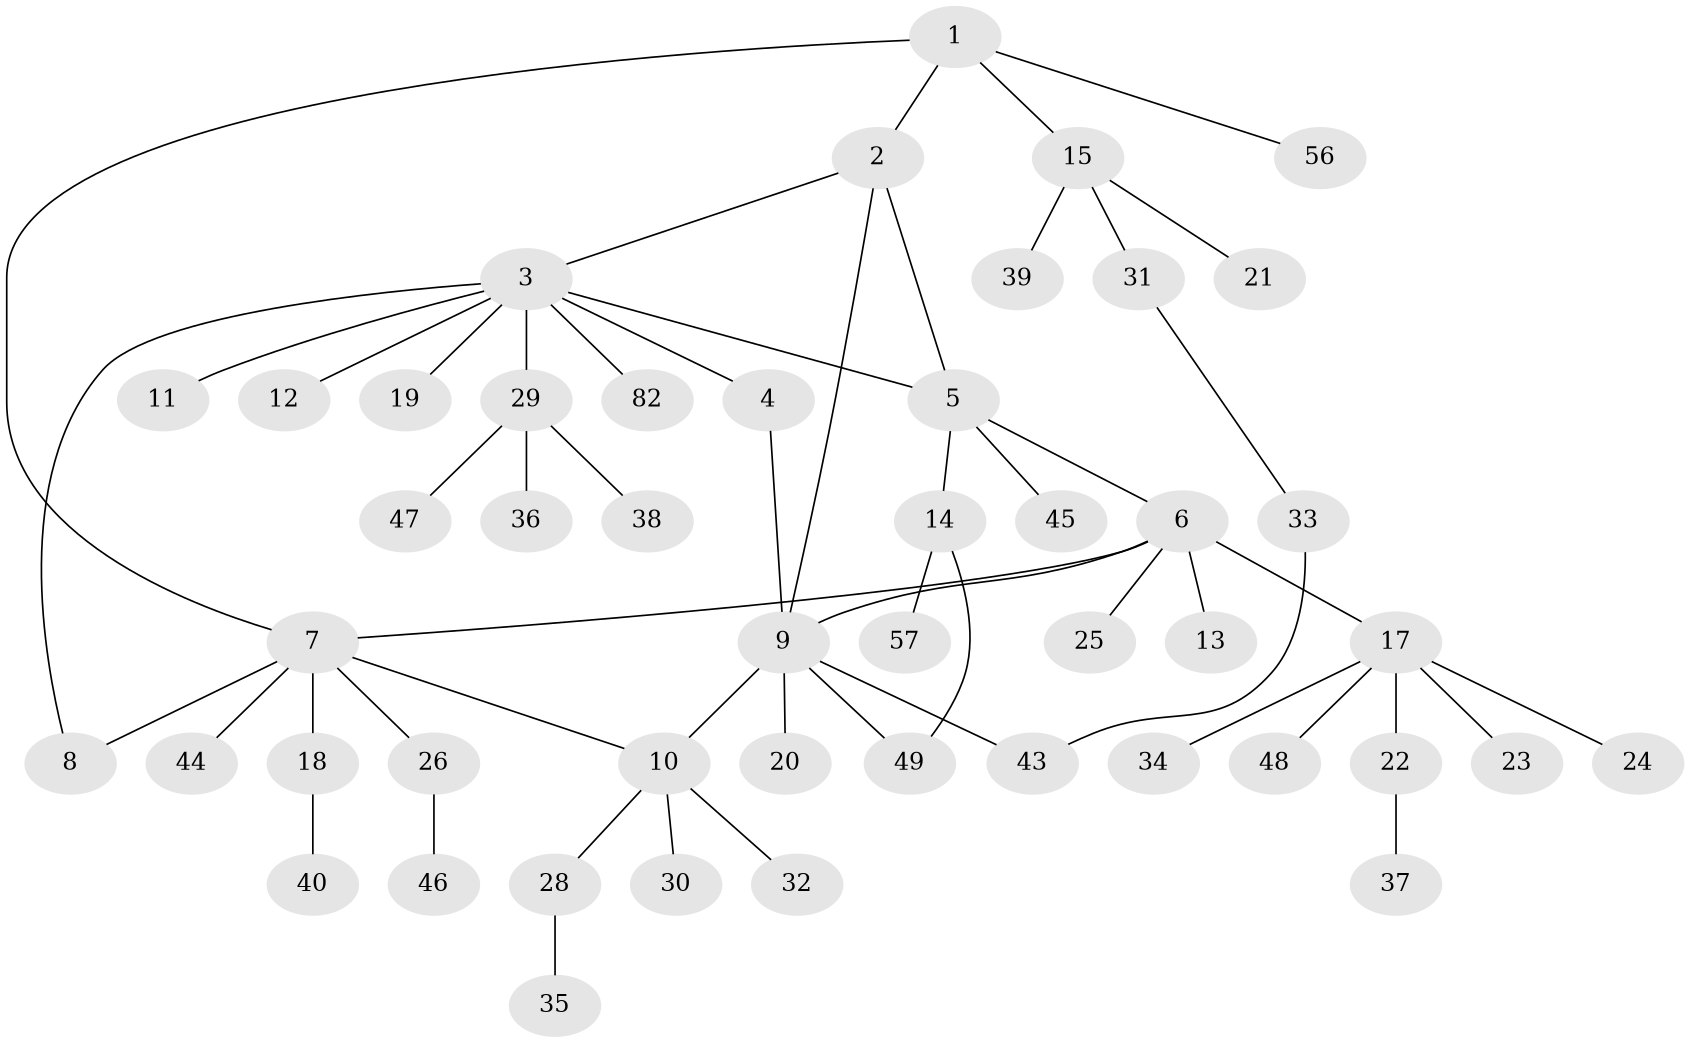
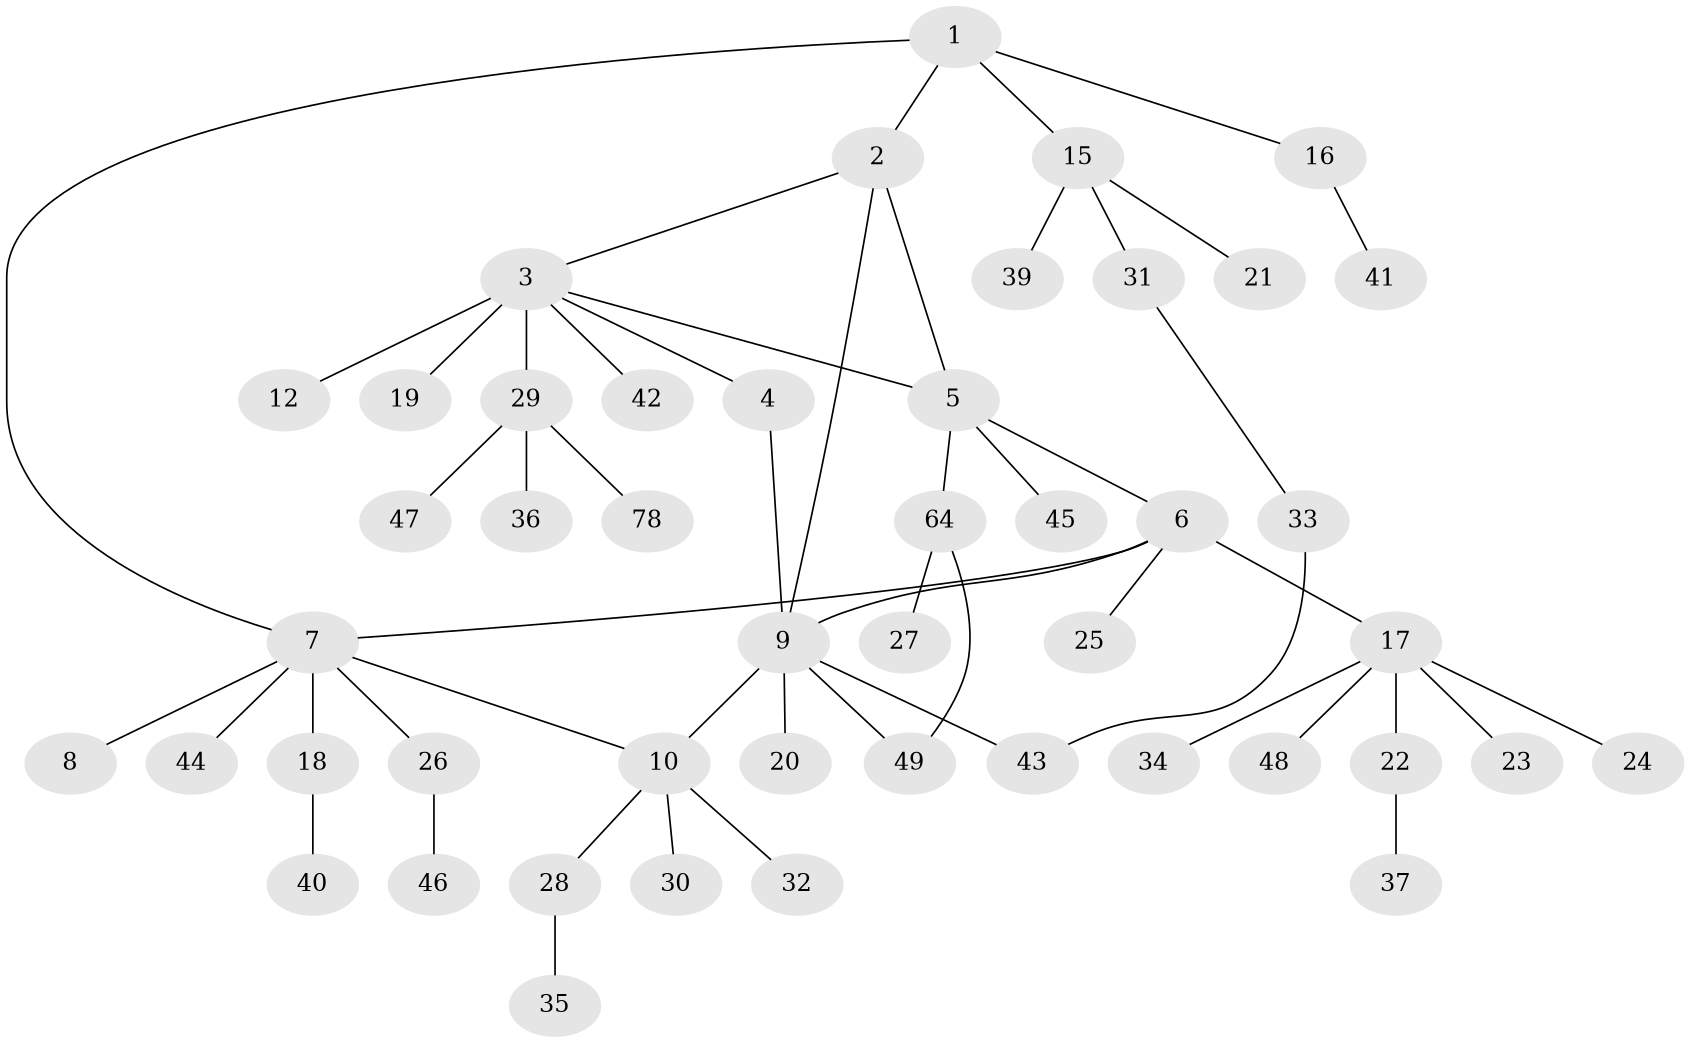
node "56": label "56" -> "16"
node "41": added
edge "3" -- "8": removed
node "11": removed
node "82": label "82" -> "42"
node "38": label "38" -> "78"
node "14": label "14" -> "64"
node "57": label "57" -> "27"
node "13": removed
